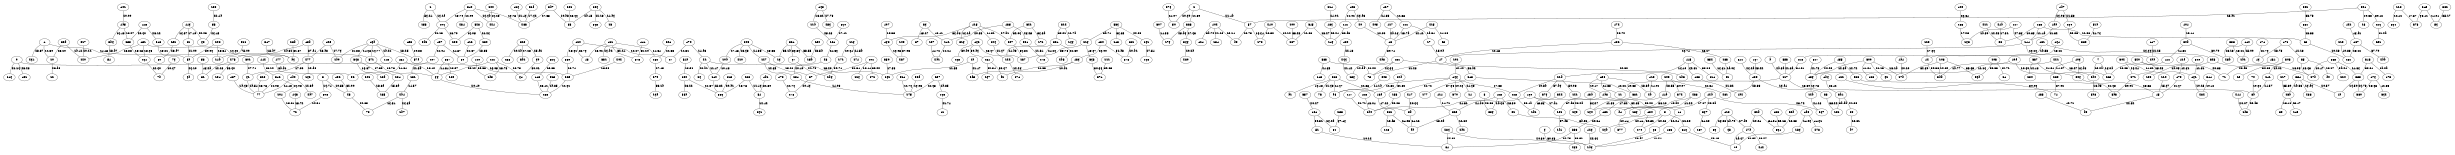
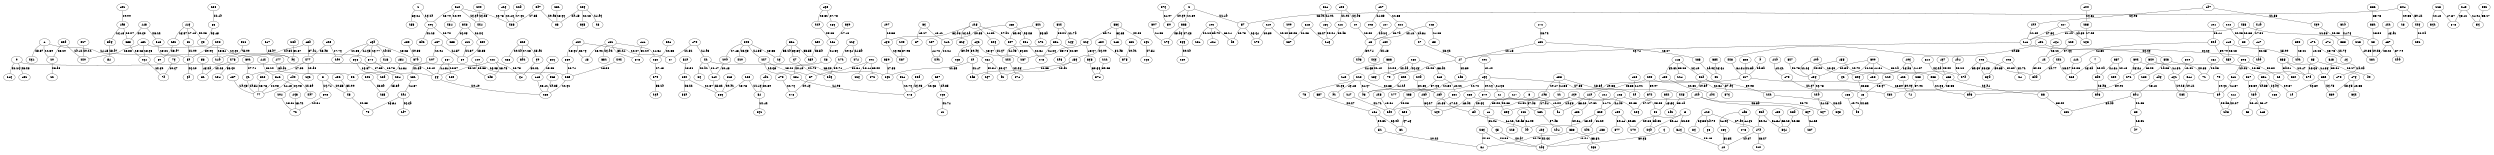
edge "17" -- "47": label "15.09" -> "13.62"
edge "322" -- "192": now "322" -- "32"
